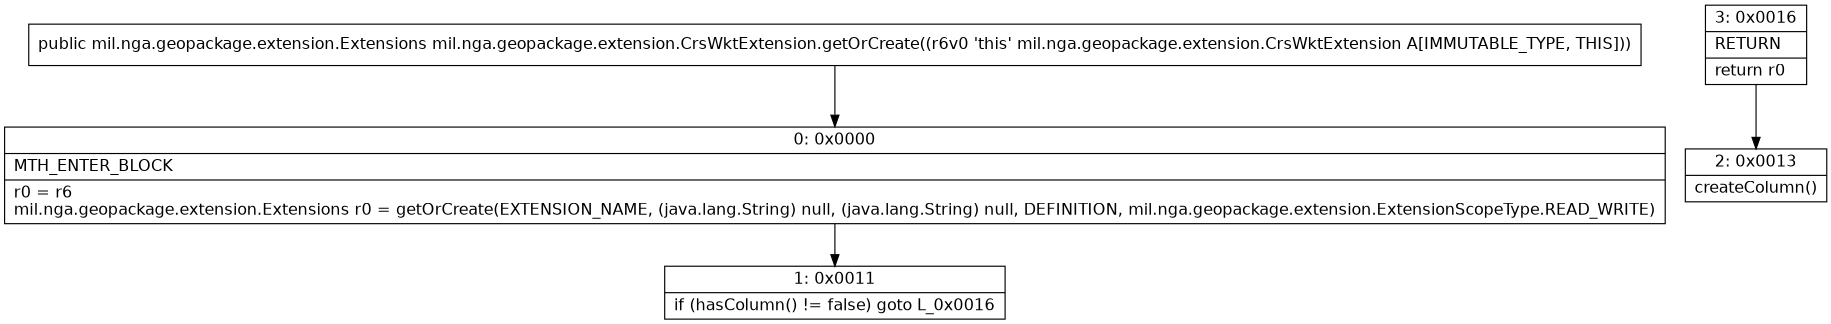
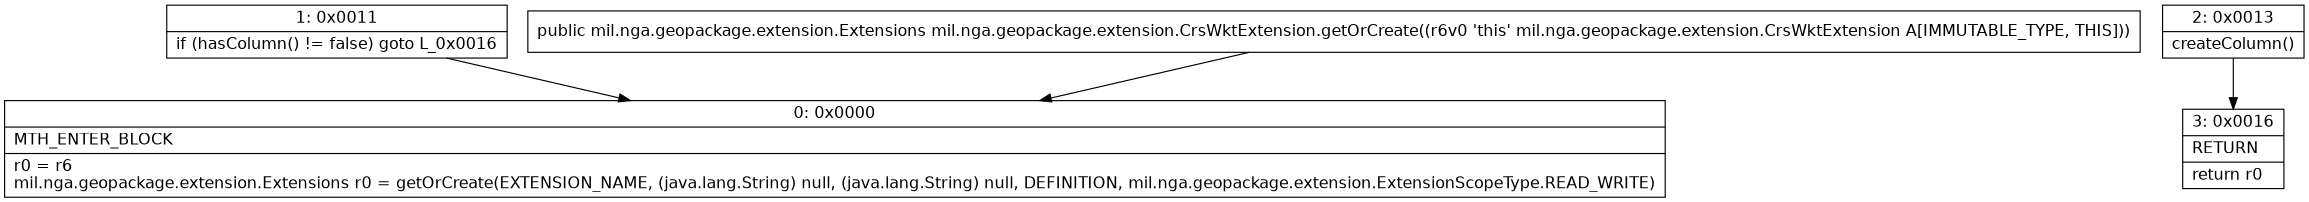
edge "3: 0x0016" -> "2: 0x0013": reversed
edge "0: 0x0000" -> "1: 0x0011": reversed
